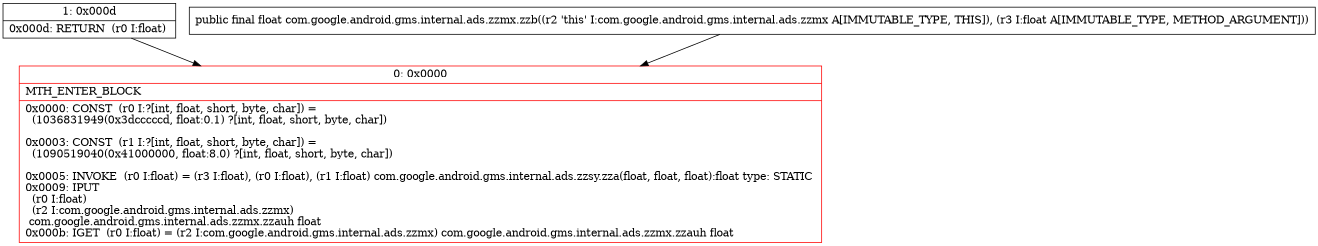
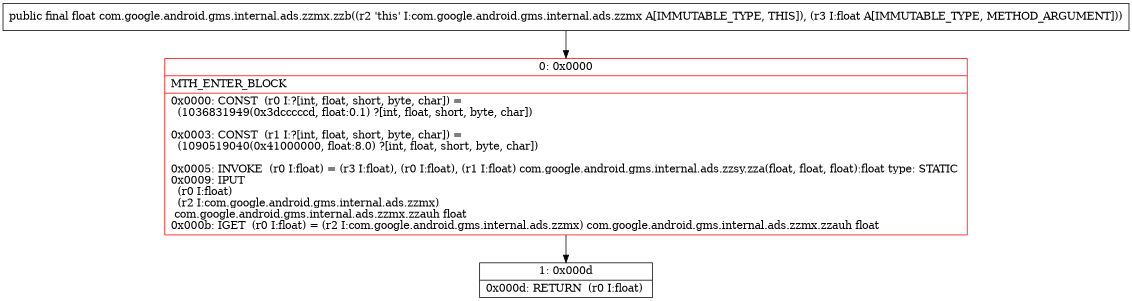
edge "1: 0x000d" -> "0: 0x0000": reversed
